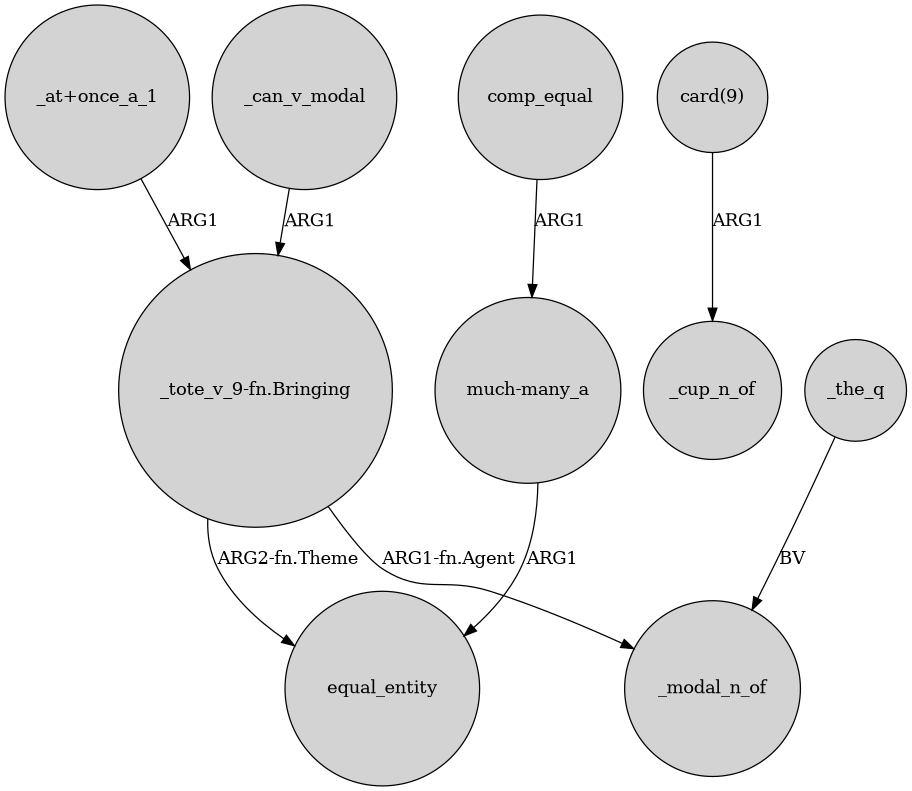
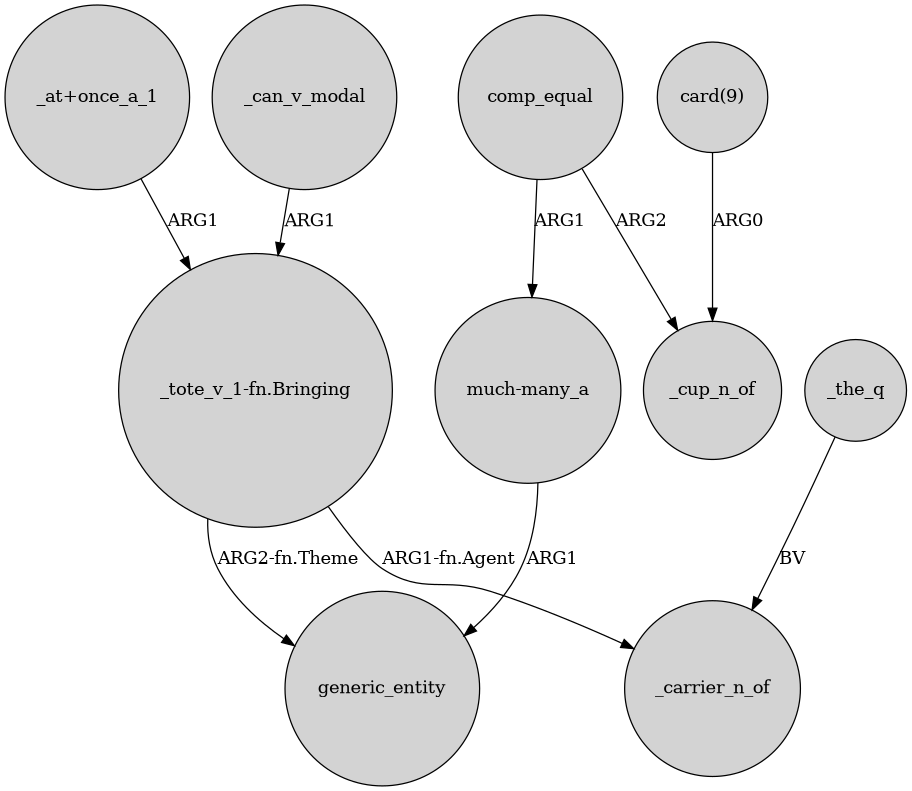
edge "card(9)" -> "_cup_n_of": label "ARG1" -> "ARG0"
edge "comp_equal" -> "_cup_n_of": added, label "ARG2"
node "_tote_v_9-fn.Bringing": label "_tote_v_9-fn.Bringing" -> "_tote_v_1-fn.Bringing"
node "equal_entity": label "equal_entity" -> "generic_entity"
node "_modal_n_of": label "_modal_n_of" -> "_carrier_n_of"
